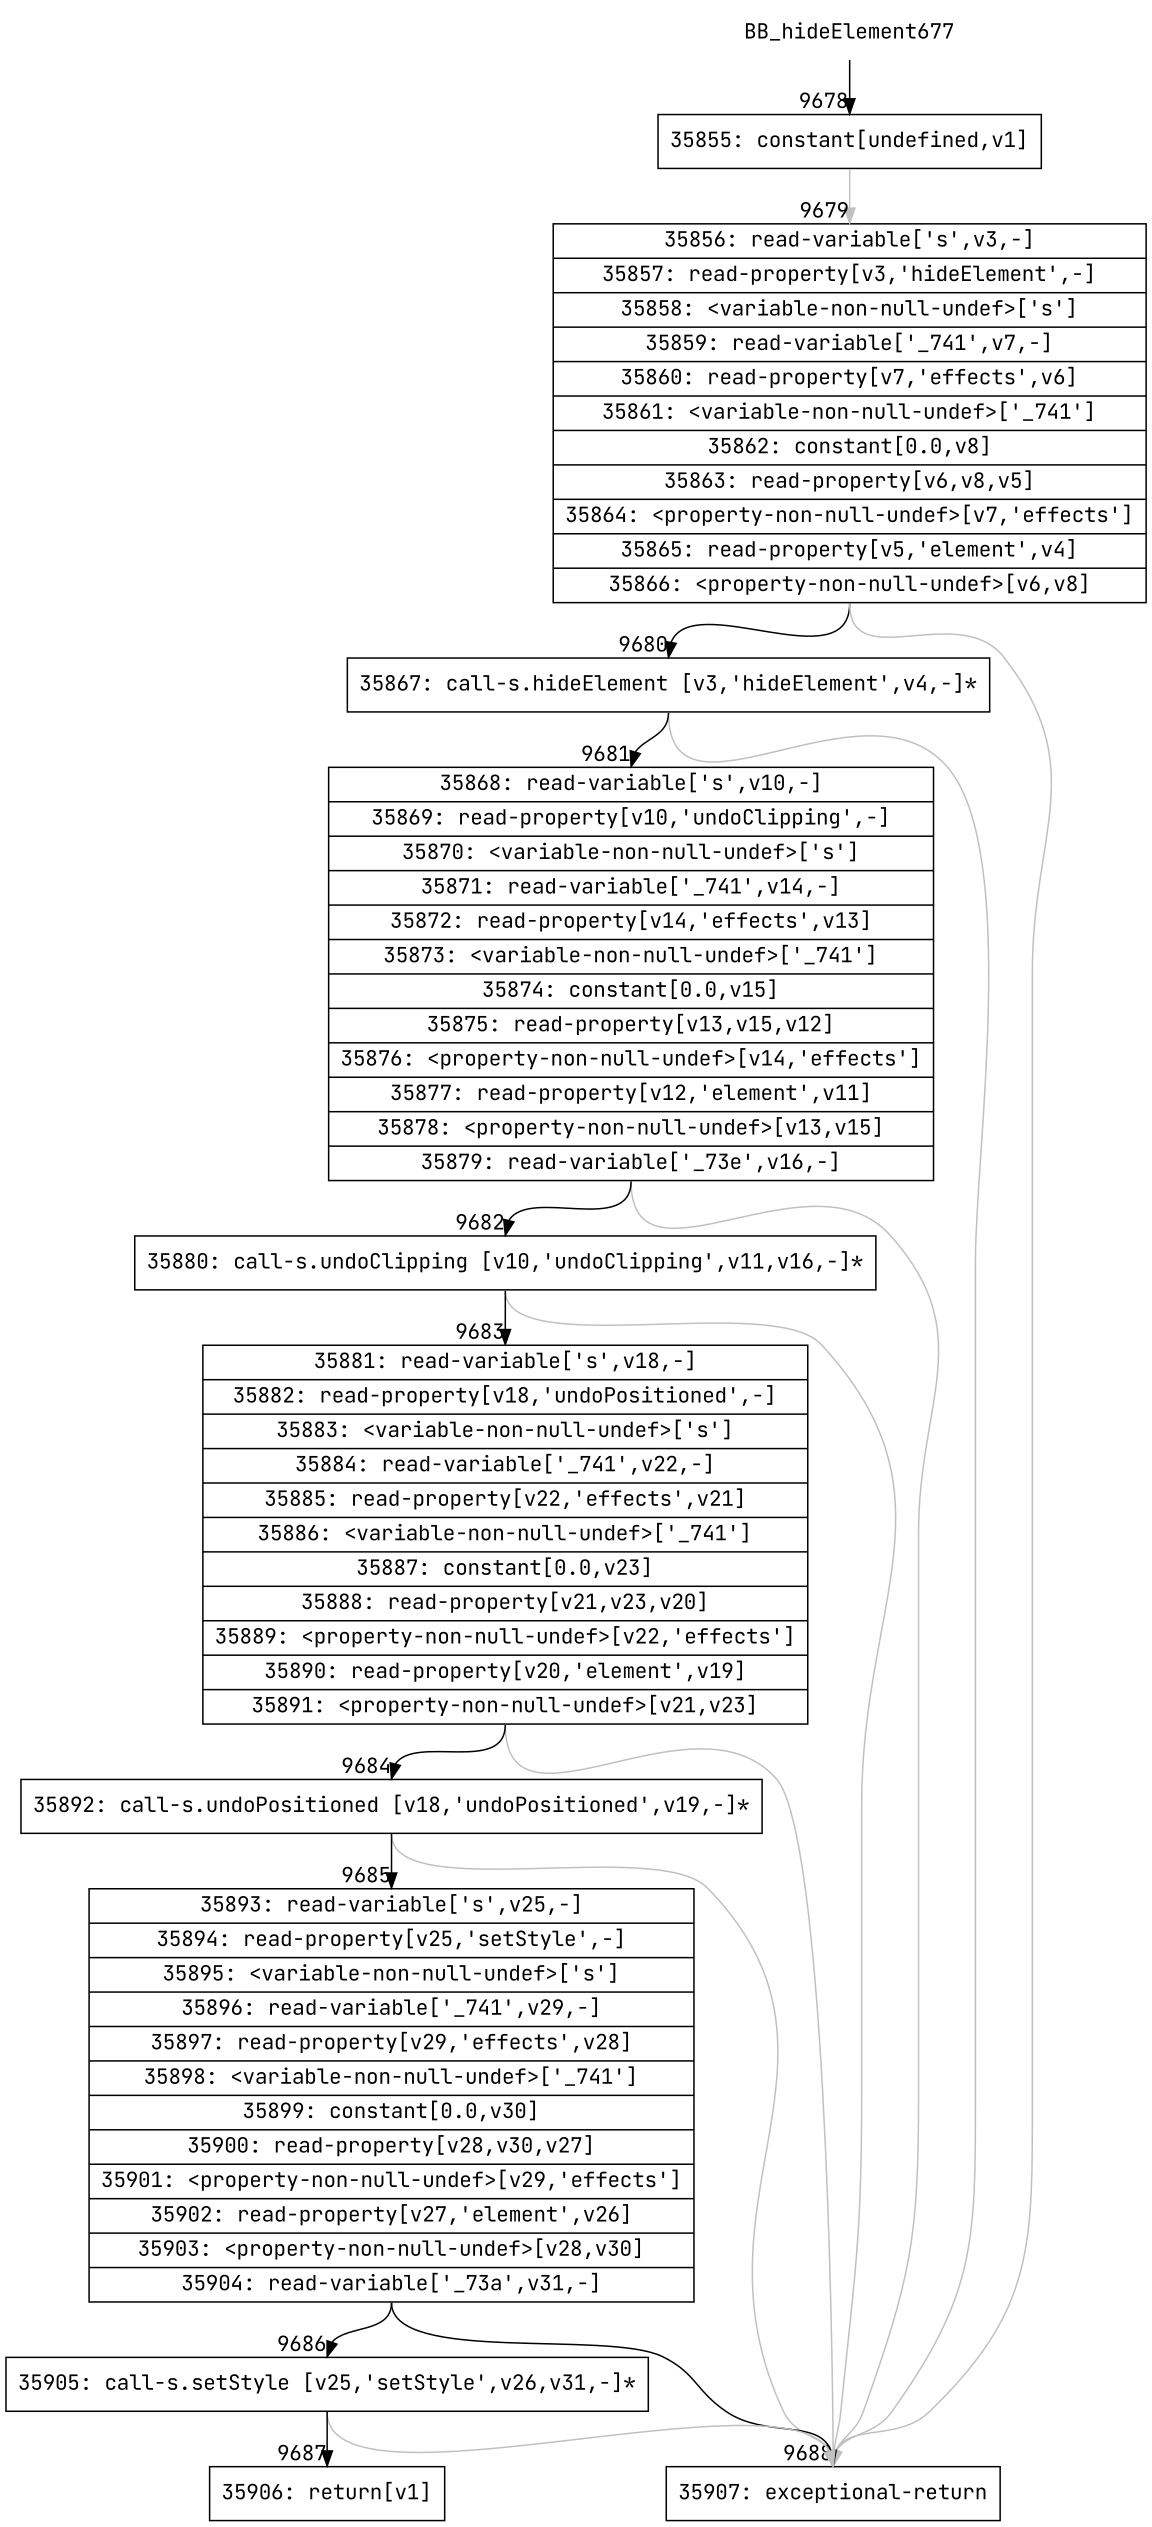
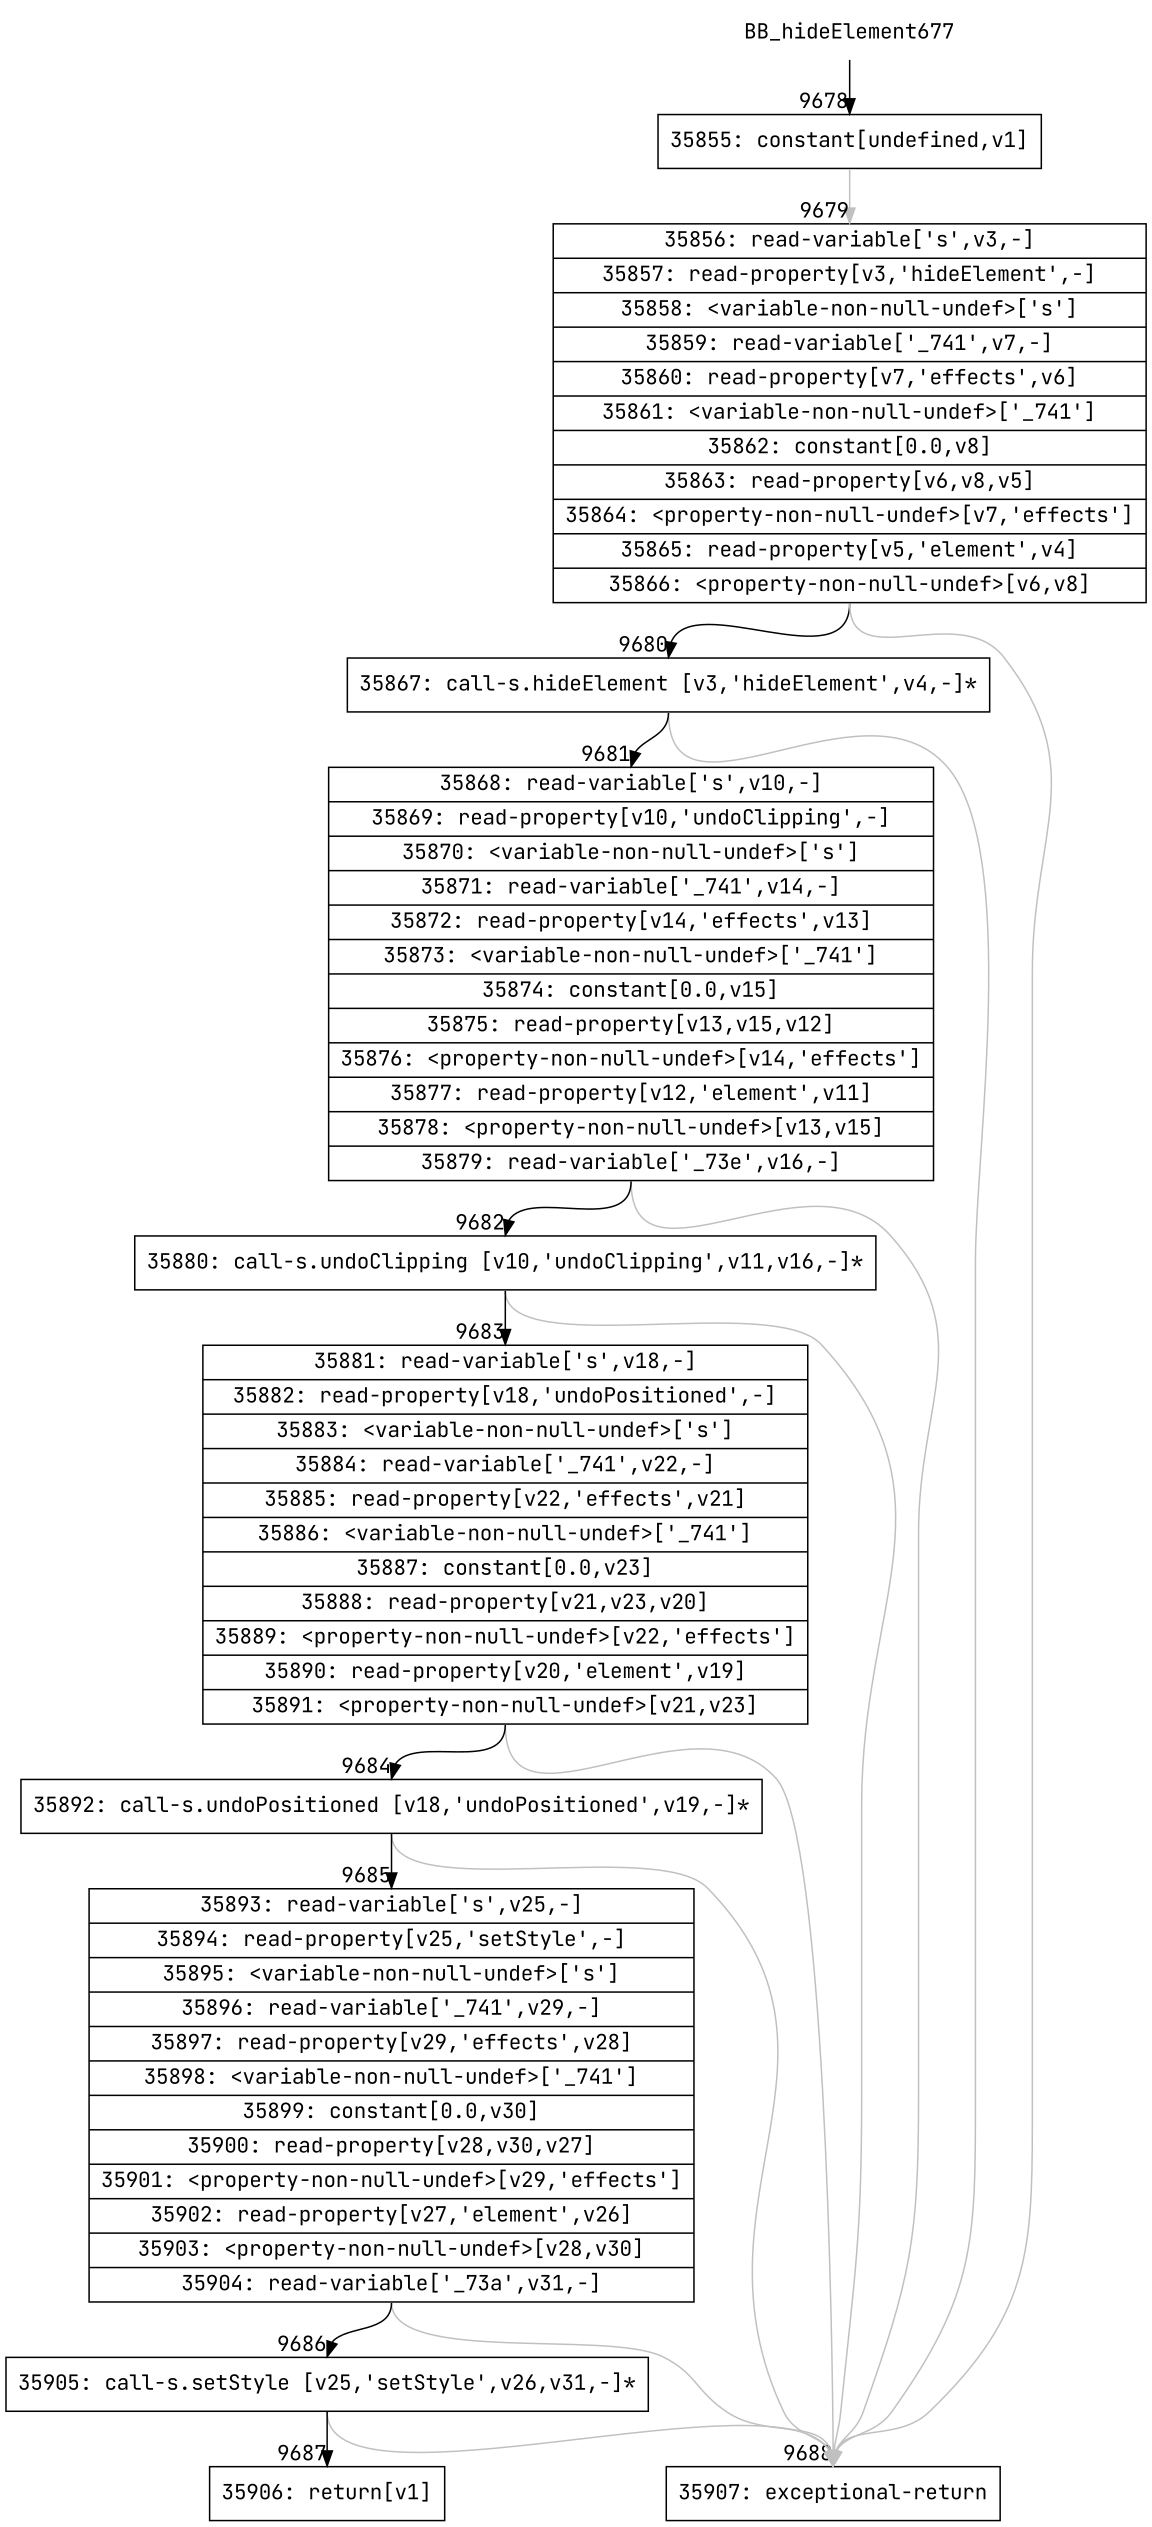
edge "35893: read-variable['s',v25,-]" -> "35907: exceptional-return": color black -> gray
